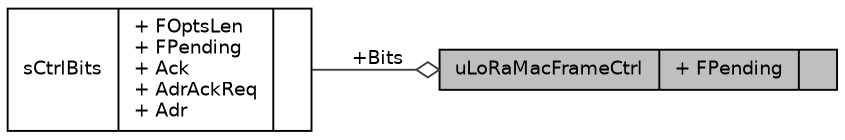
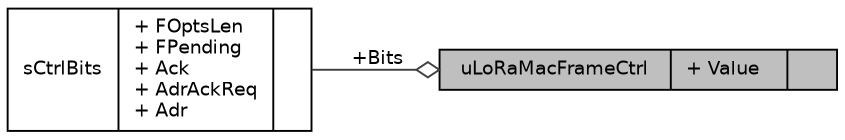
node "uLoRaMacFrameCtrl": text "+ FPending" -> "+ Value"
